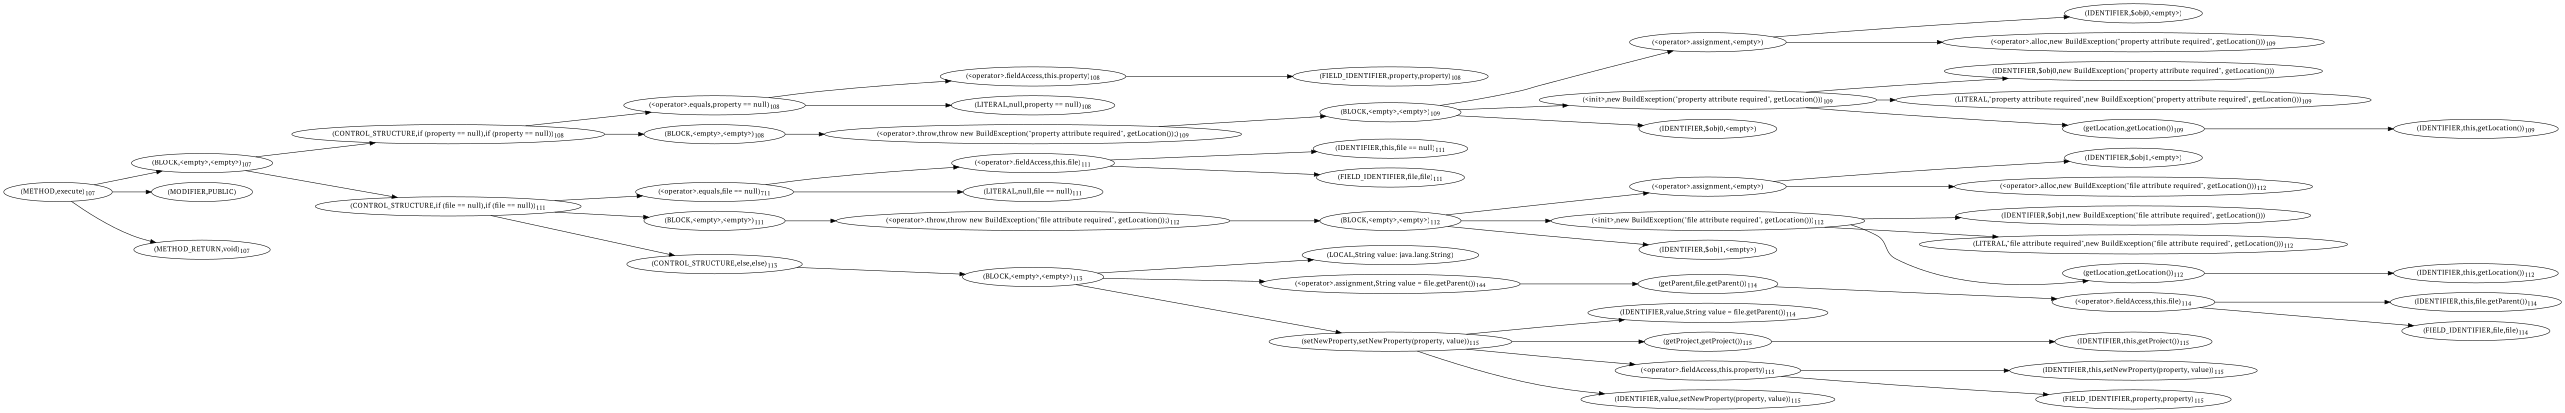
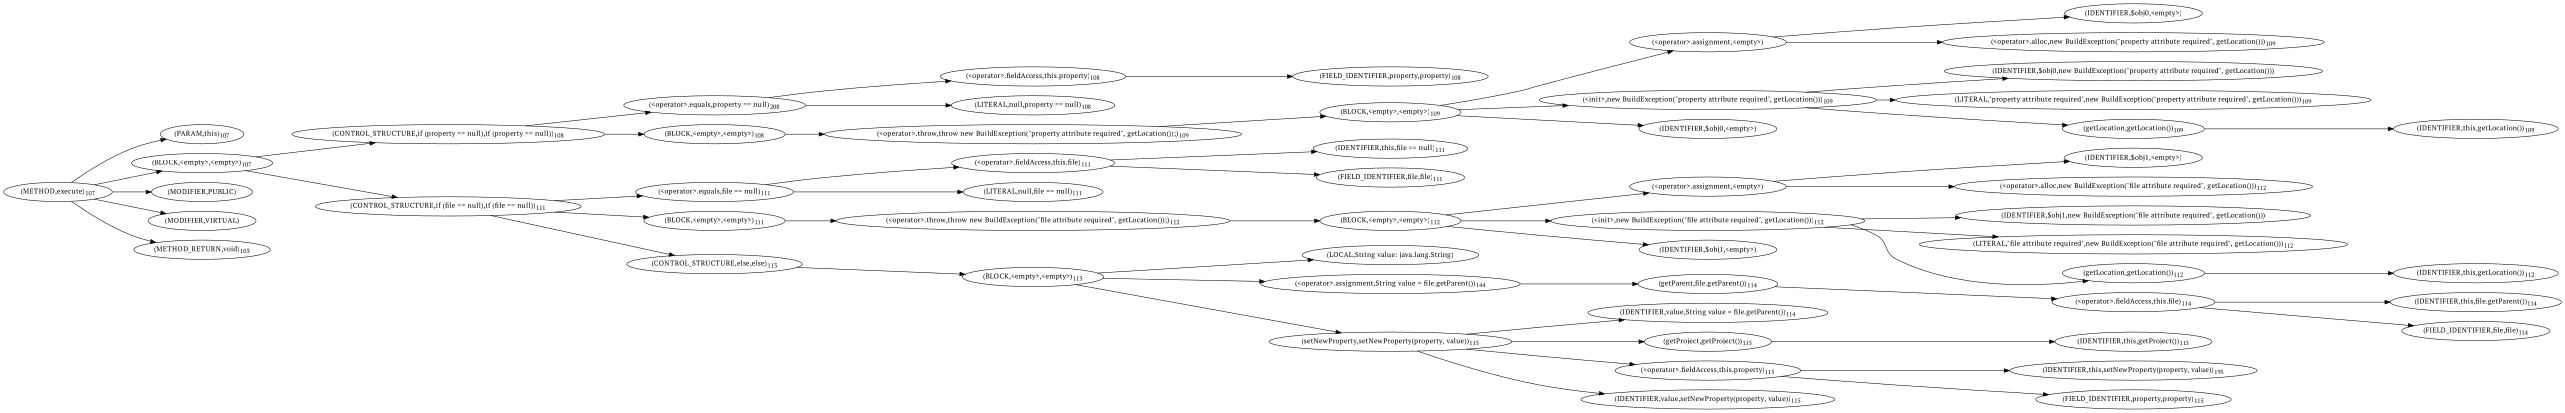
node "(<operator>.equals,property == null)": text "108" -> "208"
node "(PARAM,this)": added
node "(<operator>.equals,file == null)": text "711" -> "111"
node "(MODIFIER,VIRTUAL)": added
node "(METHOD_RETURN,void)": text "107" -> "103"
node "(IDENTIFIER,this,setNewProperty(property, value))": text "115" -> "195"
